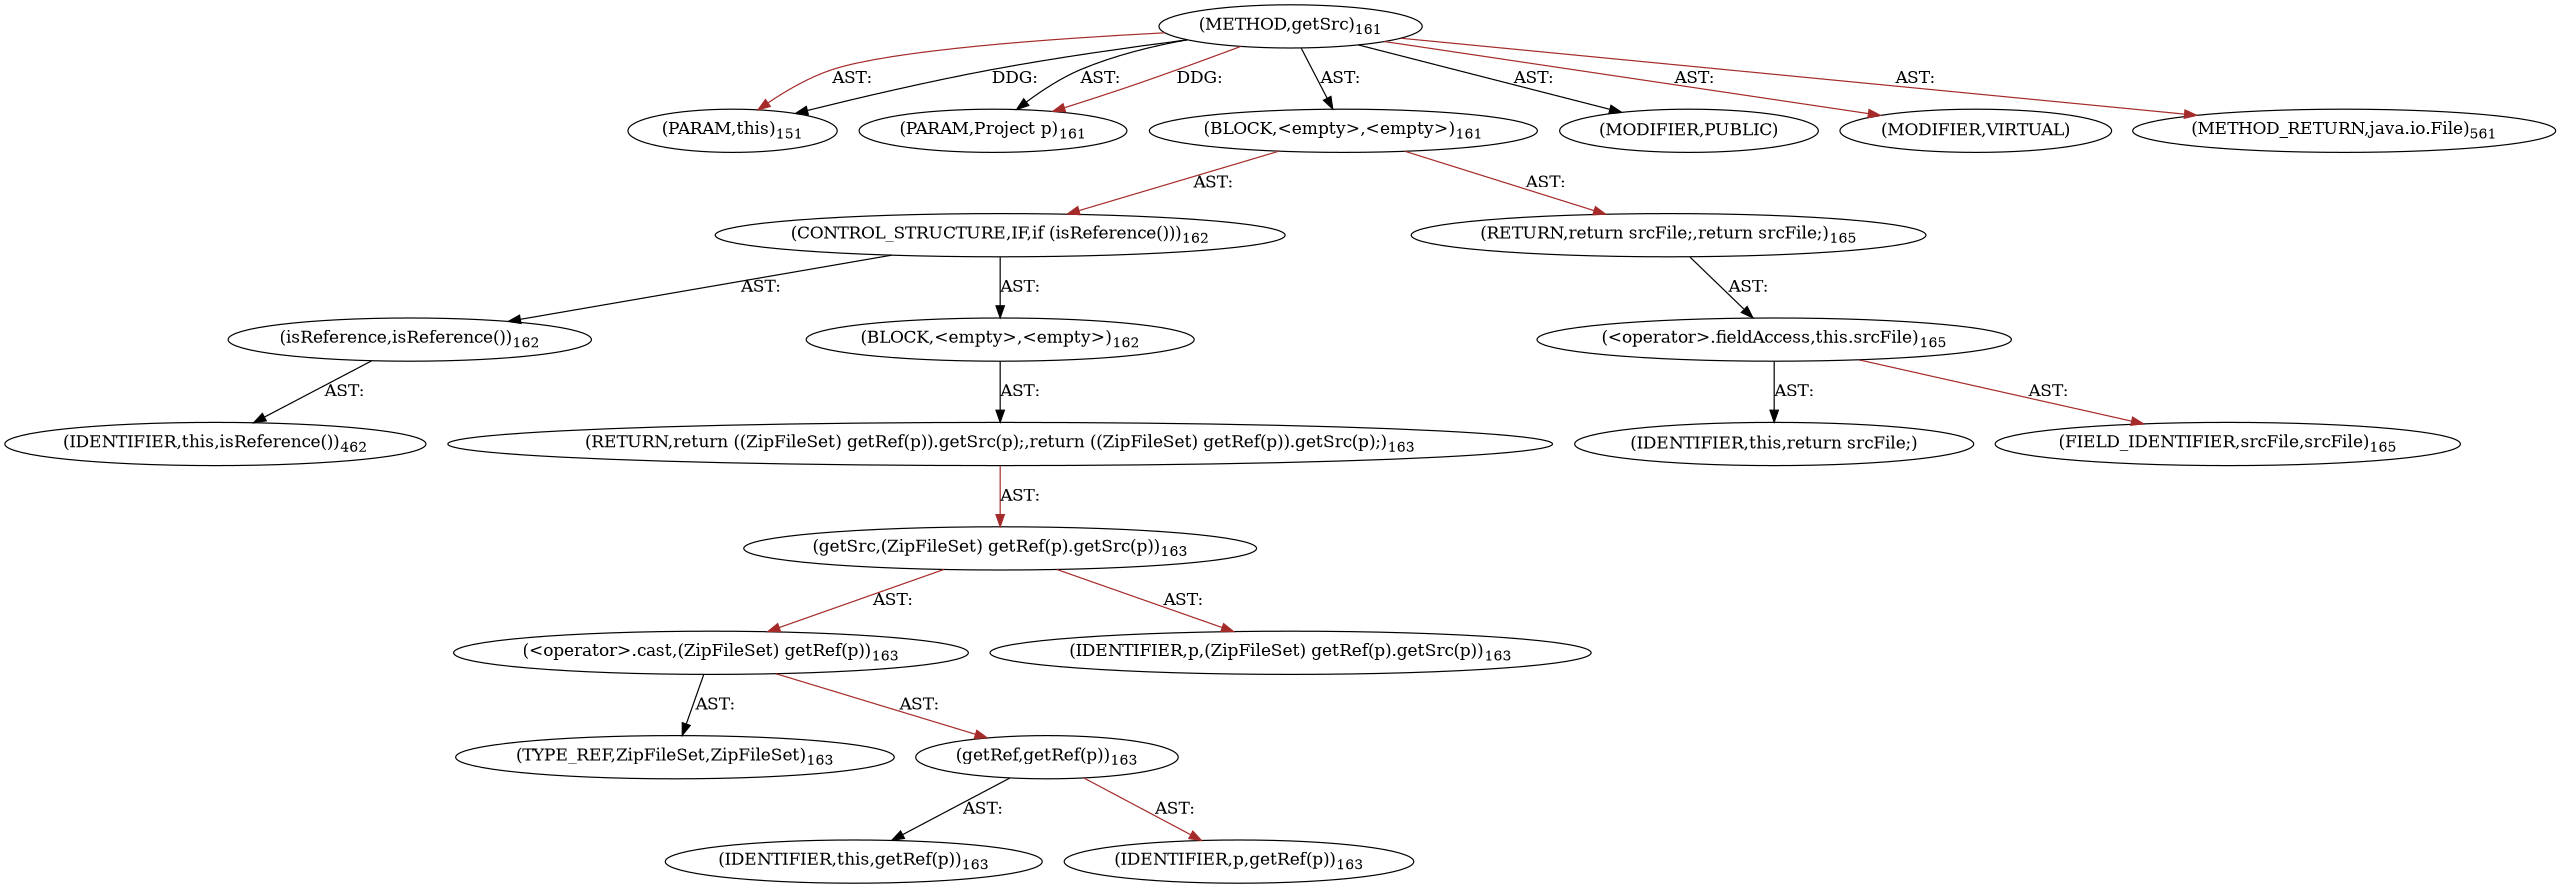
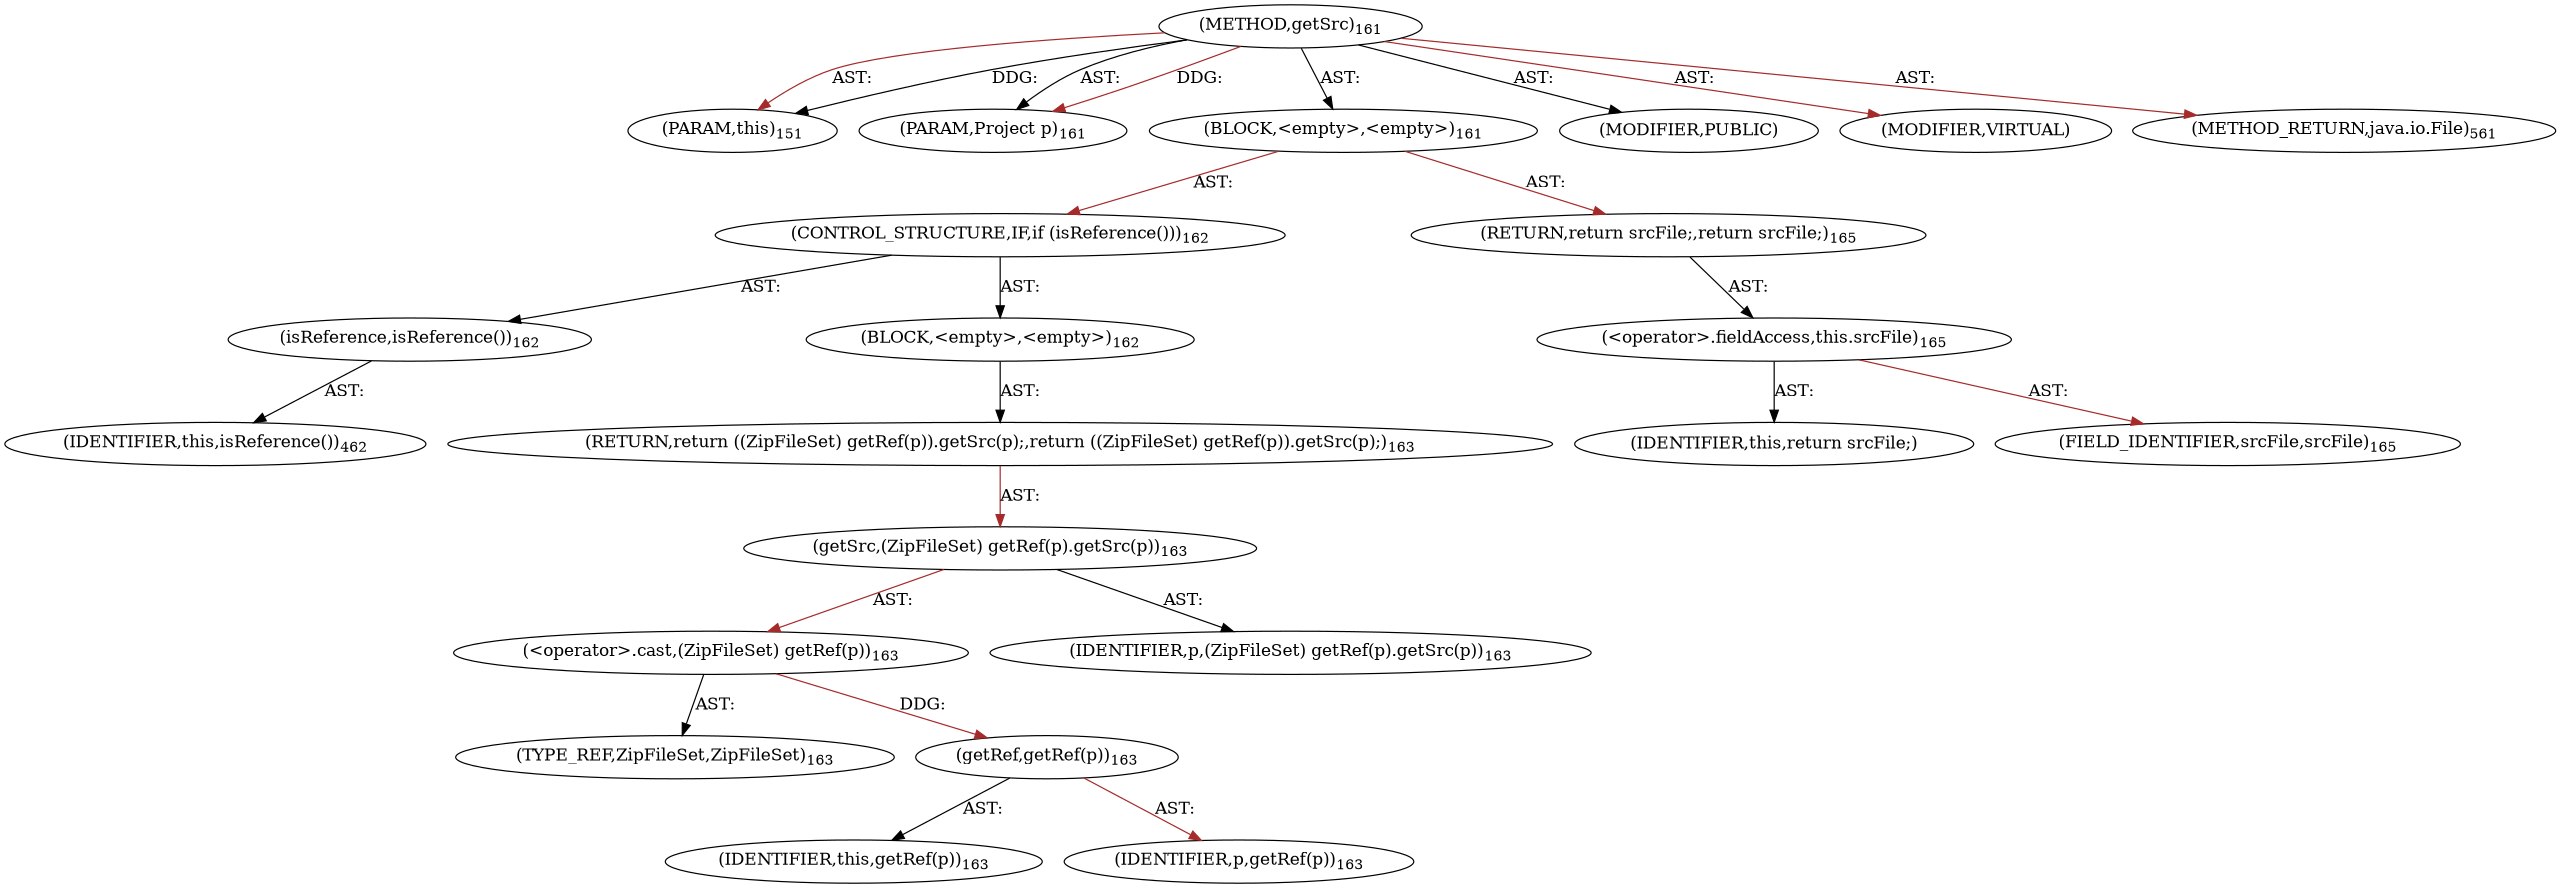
edge "(getSrc,(ZipFileSet) getRef(p).getSrc(p))" -> "(IDENTIFIER,p,(ZipFileSet) getRef(p).getSrc(p))": color brown -> black
edge "(<operator>.cast,(ZipFileSet) getRef(p))" -> "(getRef,getRef(p))": label "AST: " -> "DDG: "
